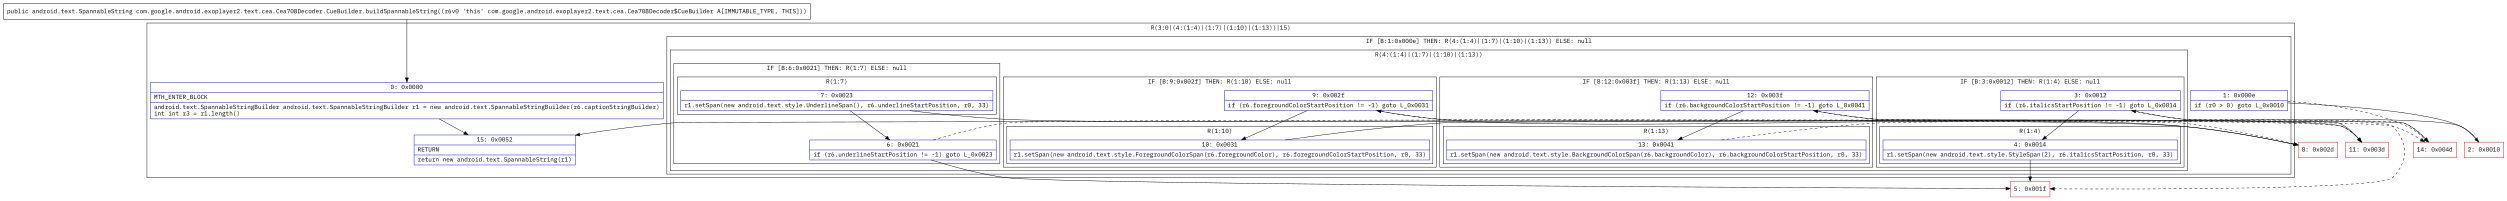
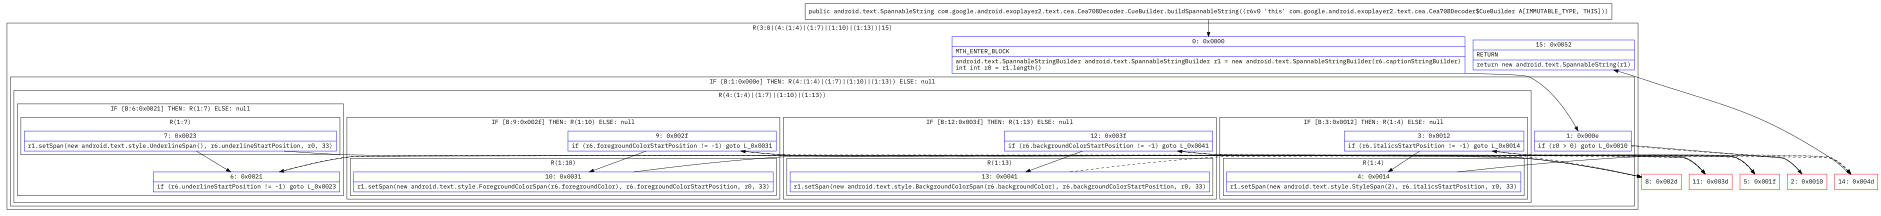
node "0: 0x0000": text "int int r3 = r1.length()" -> "int int r0 = r1.length()"
edge "0: 0x0000" -> "15: 0x0052": now "0: 0x0000" -> "1: 0x000e"
edge "6: 0x0021" -> "5: 0x001f": reversed
